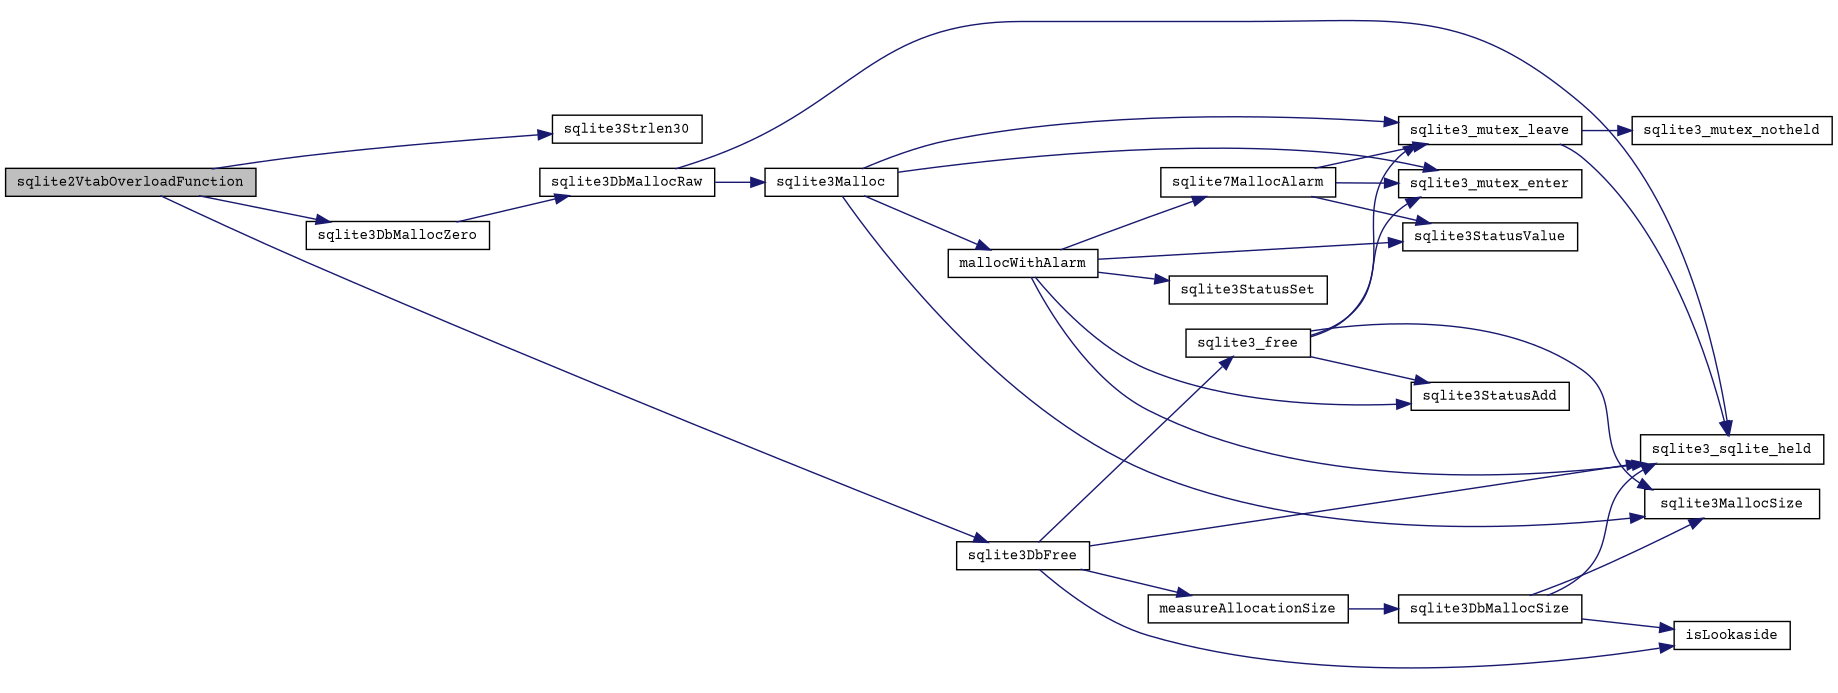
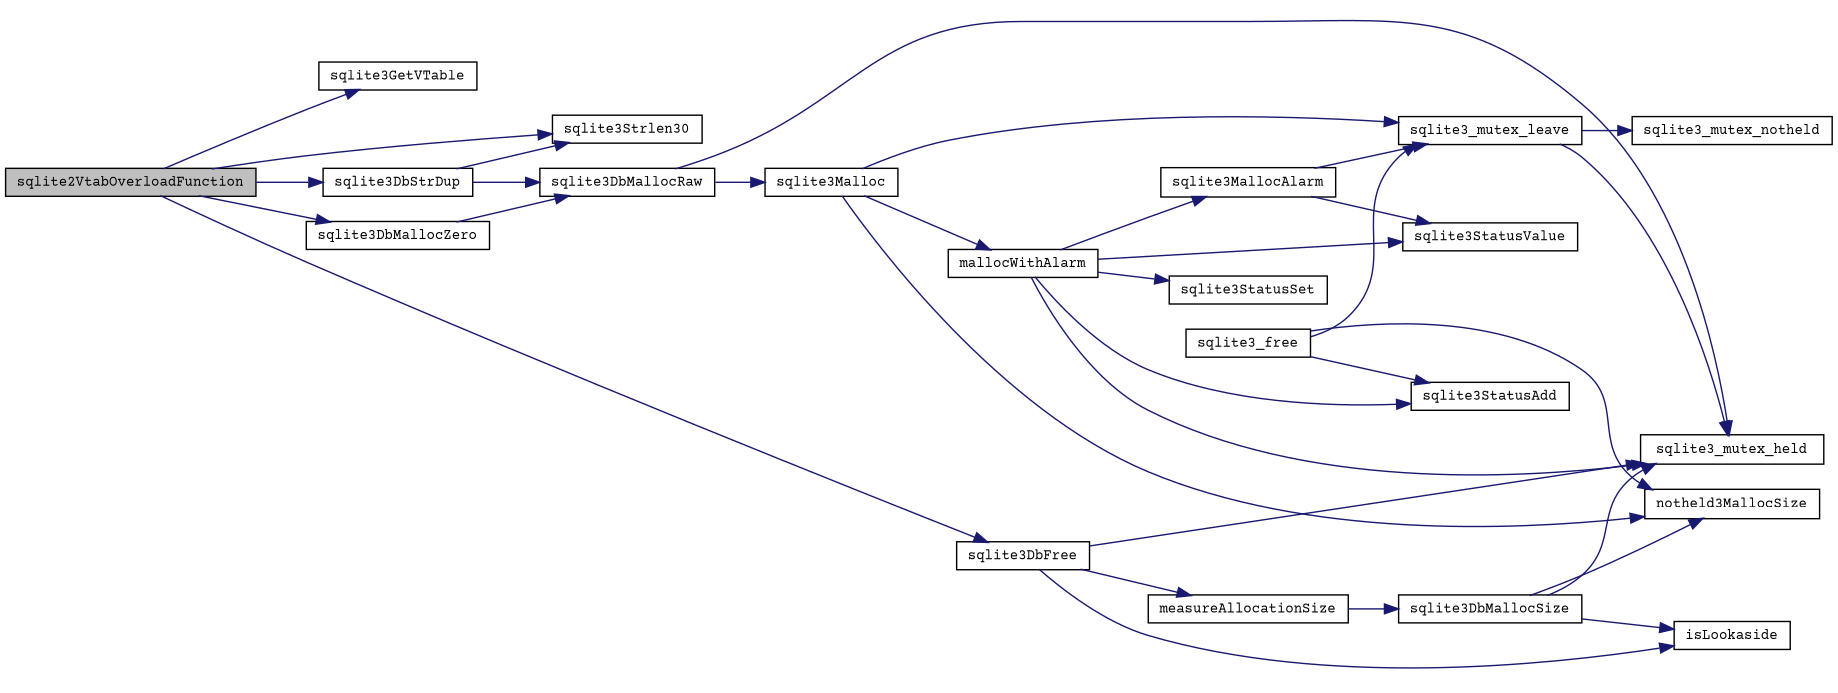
node "sqlite3GetVTable": added
node "sqlite3DbStrDup": added
node "sqlite7MallocAlarm": label "sqlite7MallocAlarm" -> "sqlite3MallocAlarm"
node "sqlite3_mutex_enter": removed
node "sqlite3_sqlite_held": label "sqlite3_sqlite_held" -> "sqlite3_mutex_held"
edge "sqlite3DbFree" -> "sqlite3_free": removed
node "sqlite3MallocSize": label "sqlite3MallocSize" -> "notheld3MallocSize"
